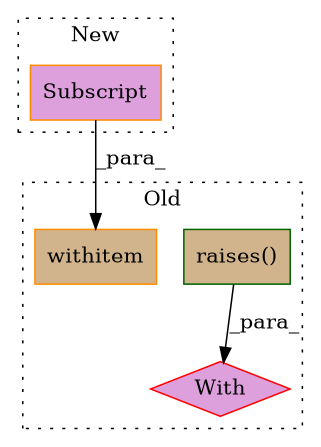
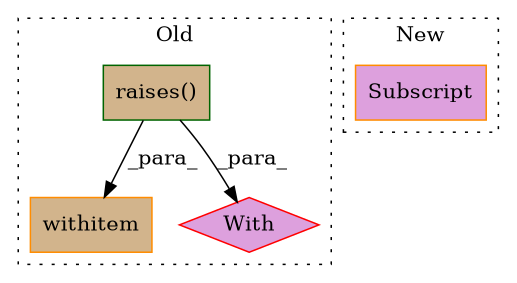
edge "Subscript" -> "withitem": now "raises()" -> "withitem"
